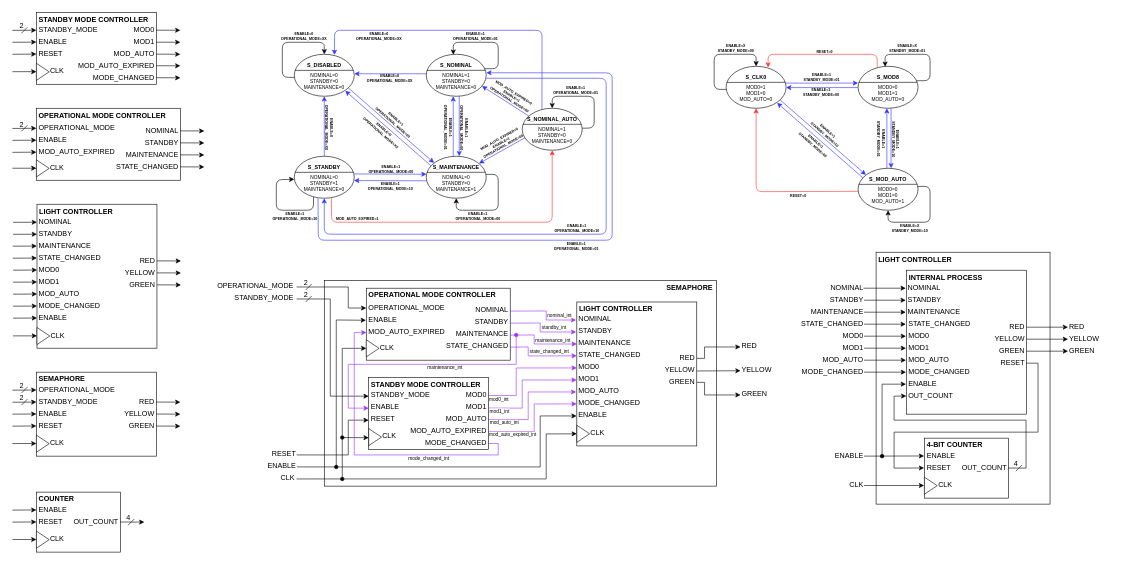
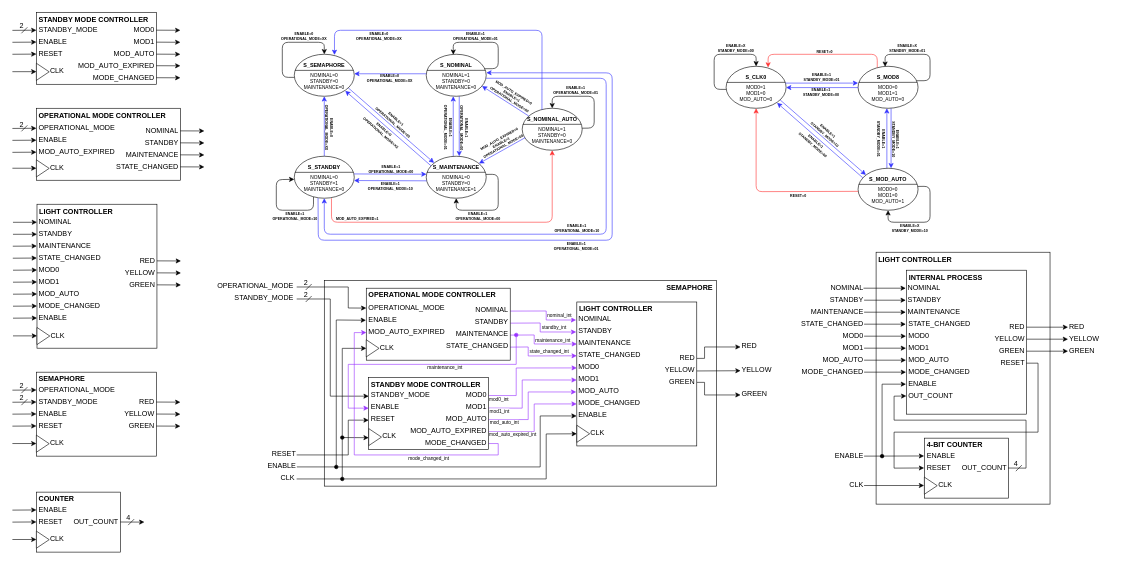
node "S_DISABLED": label "S_DISABLED" -> "S_SEMAPHORE"
